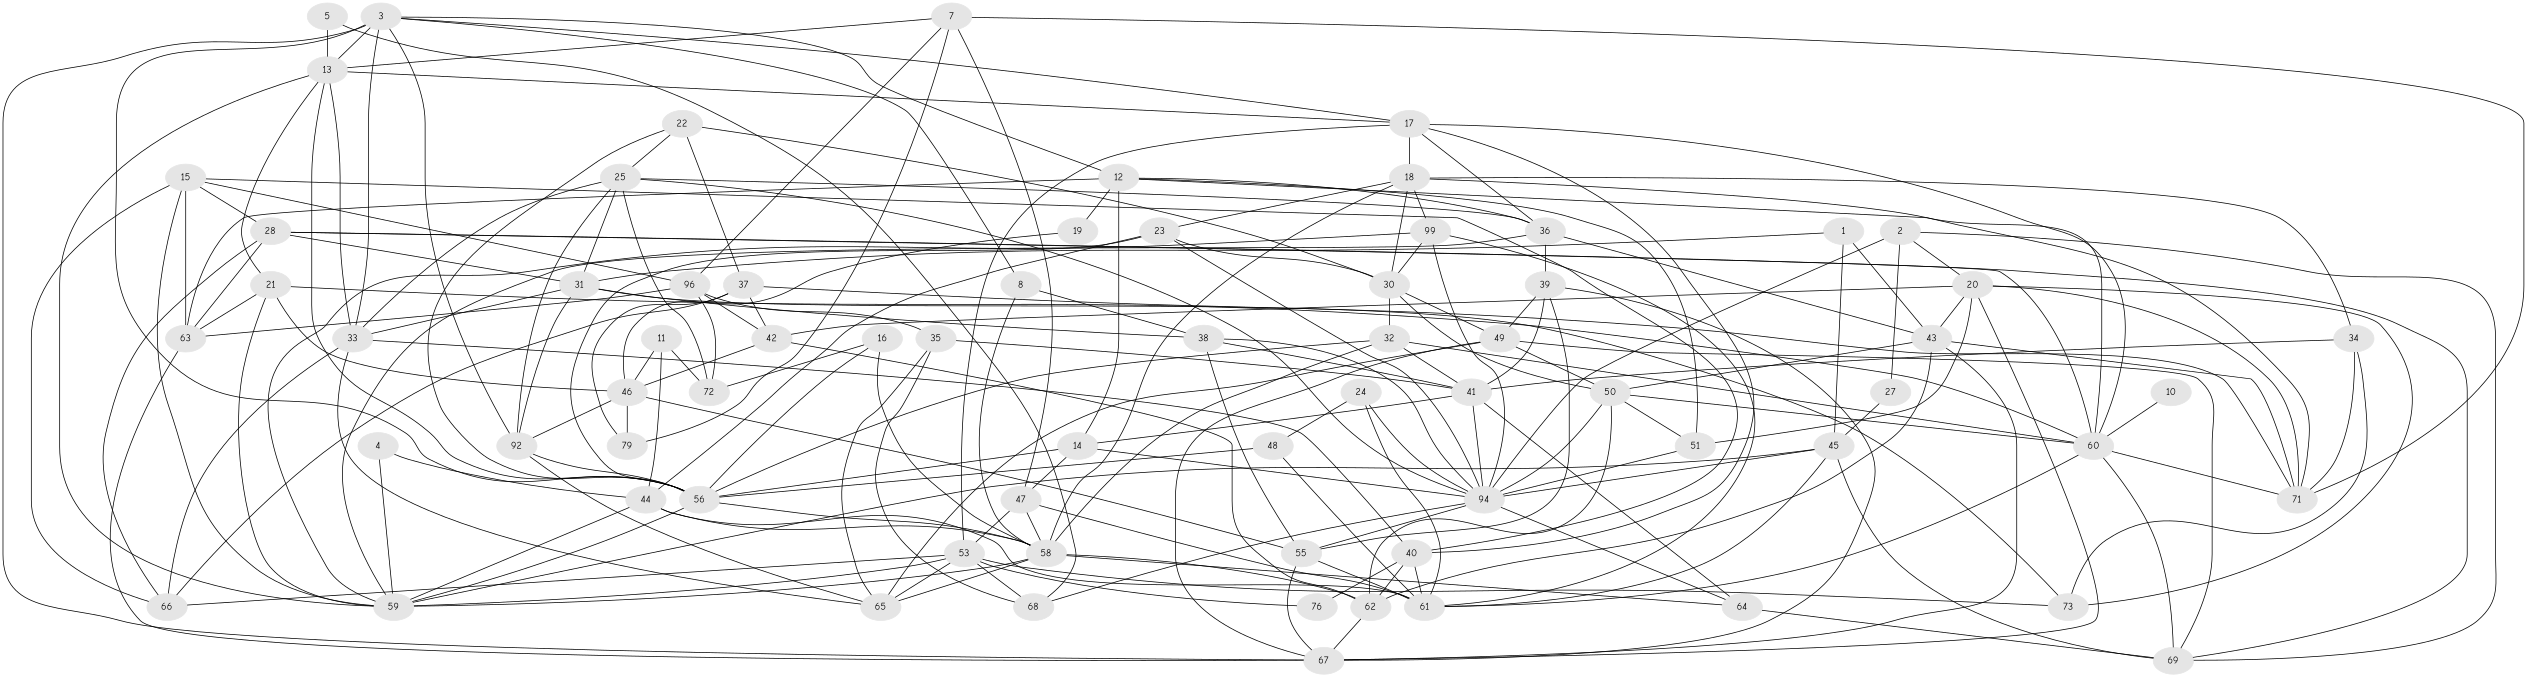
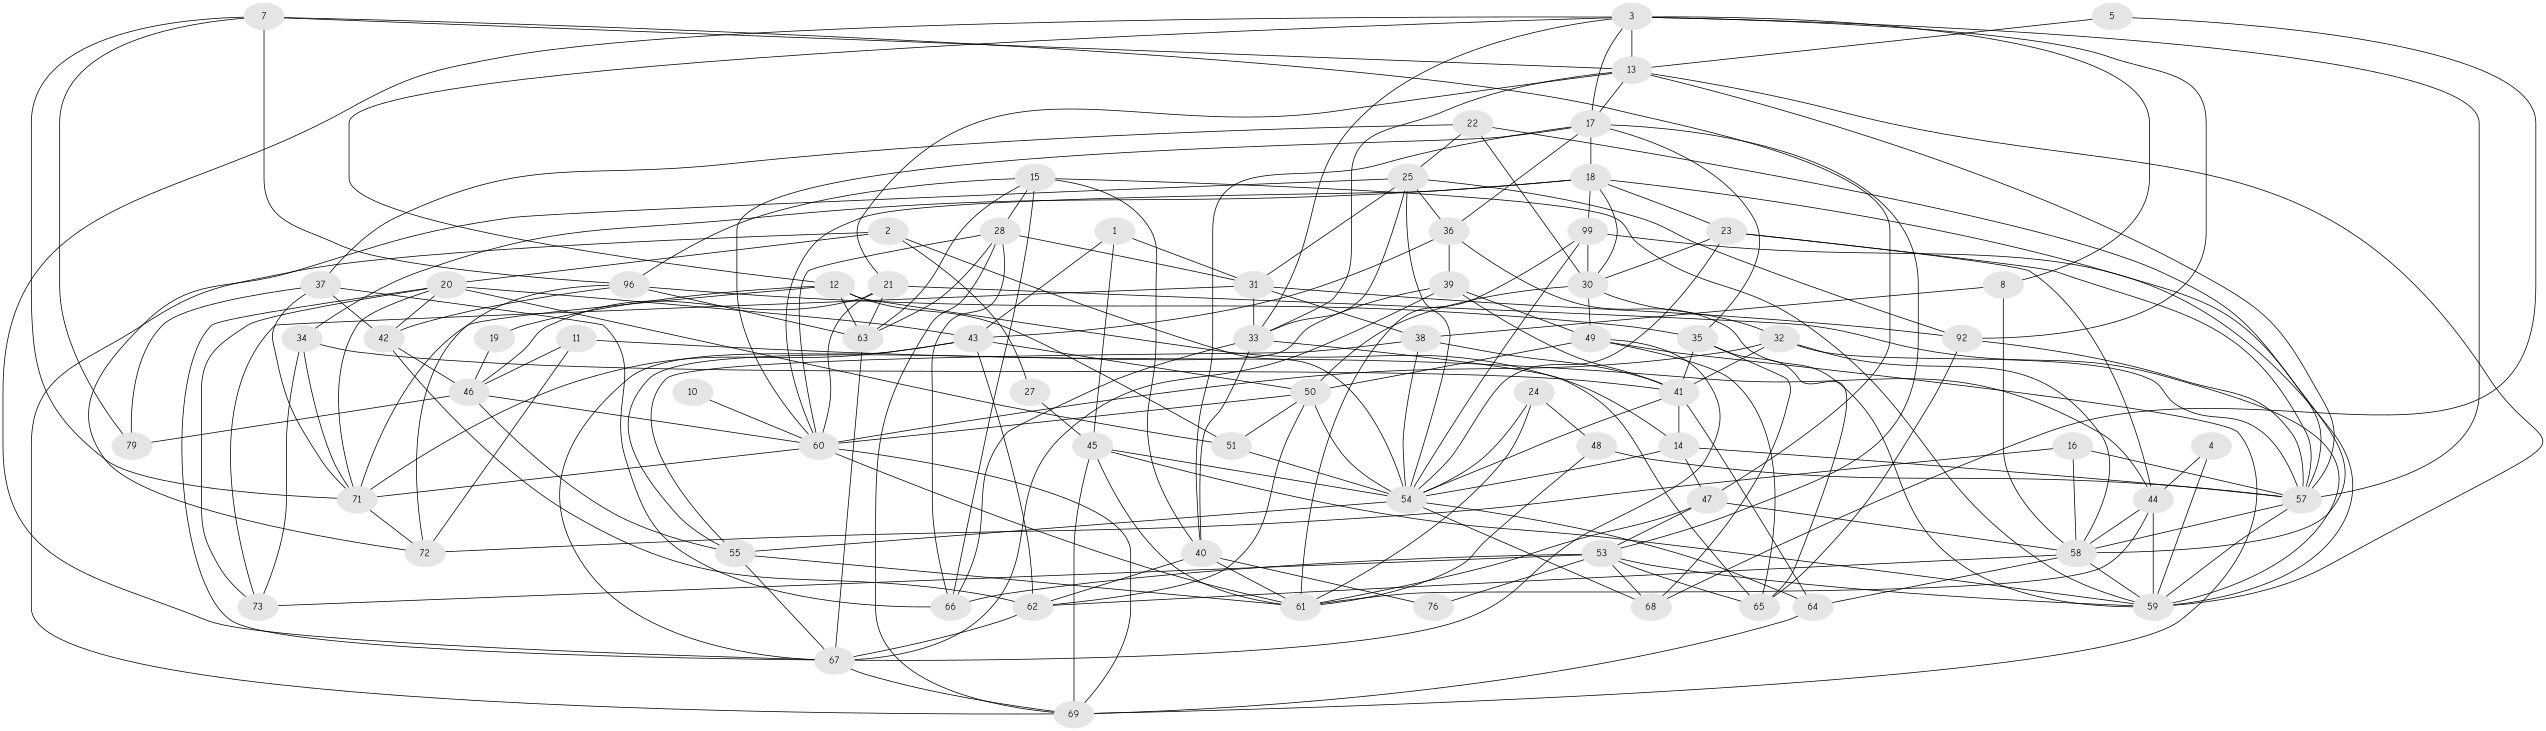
edge "12" -- "36": removed
edge "17" -- "35": added
edge "46" -- "92": now "46" -- "60"
node "56": label "56" -> "57"
node "94": label "94" -> "54"
edge "71" -- "72": added
edge "58" -- "65": removed
edge "67" -- "69": added
